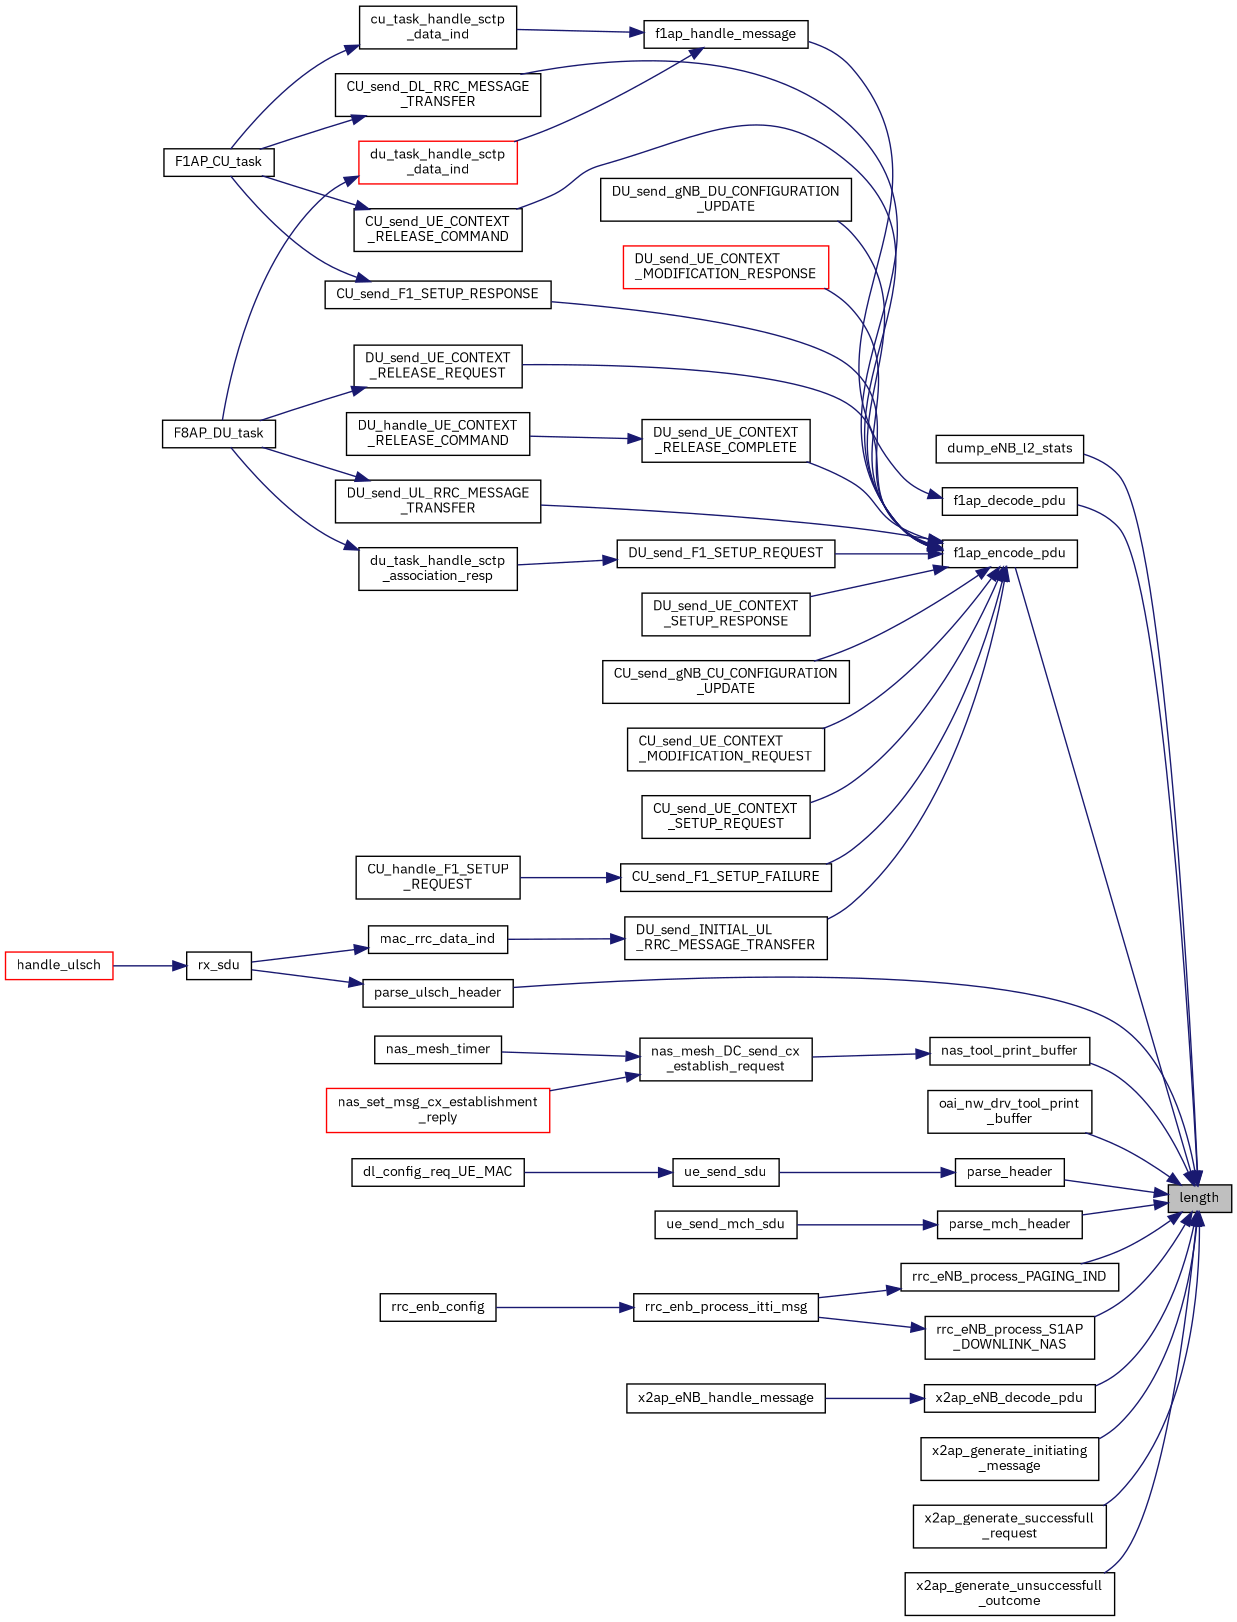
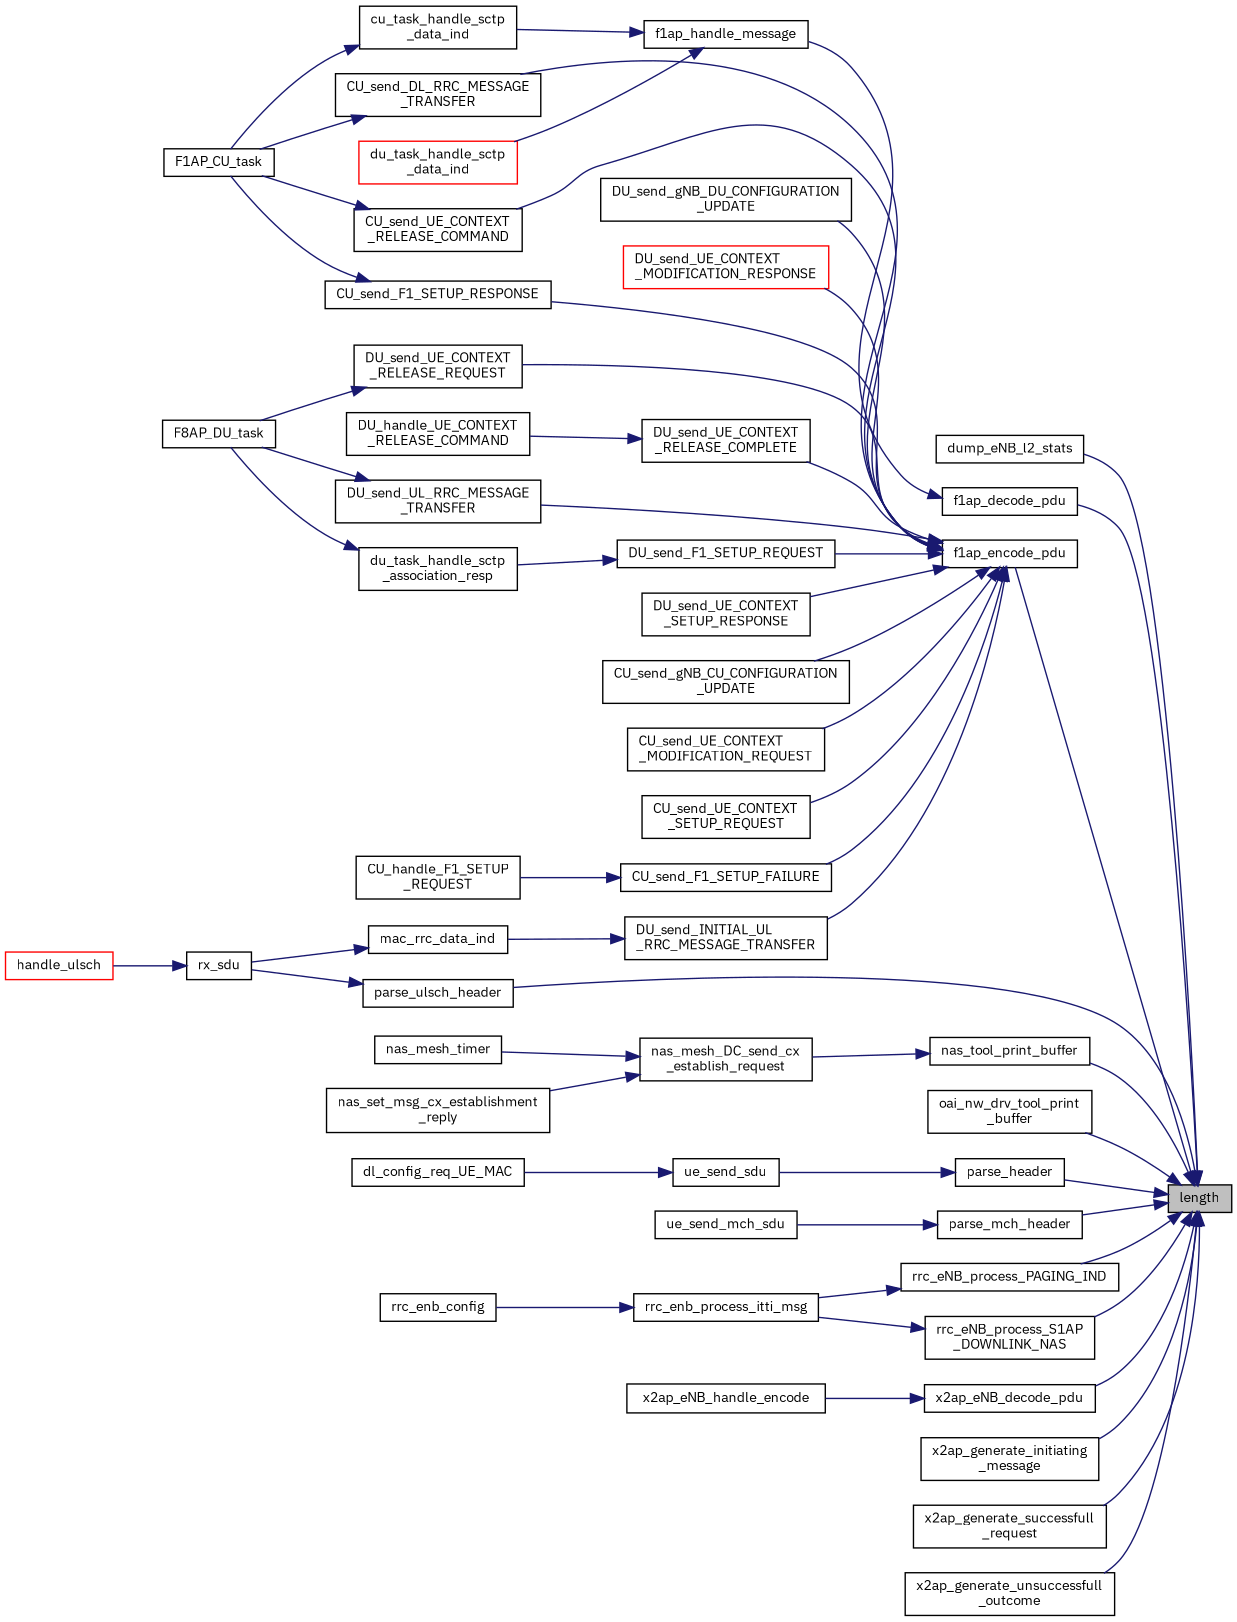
edge "F8AP_DU_task" -> "du_task_handle_sctp _data_ind": removed
node "nas_set_msg_cx_establishment _reply": color red -> black
node "x2ap_eNB_handle_message": label "x2ap_eNB_handle_message" -> "x2ap_eNB_handle_encode"
